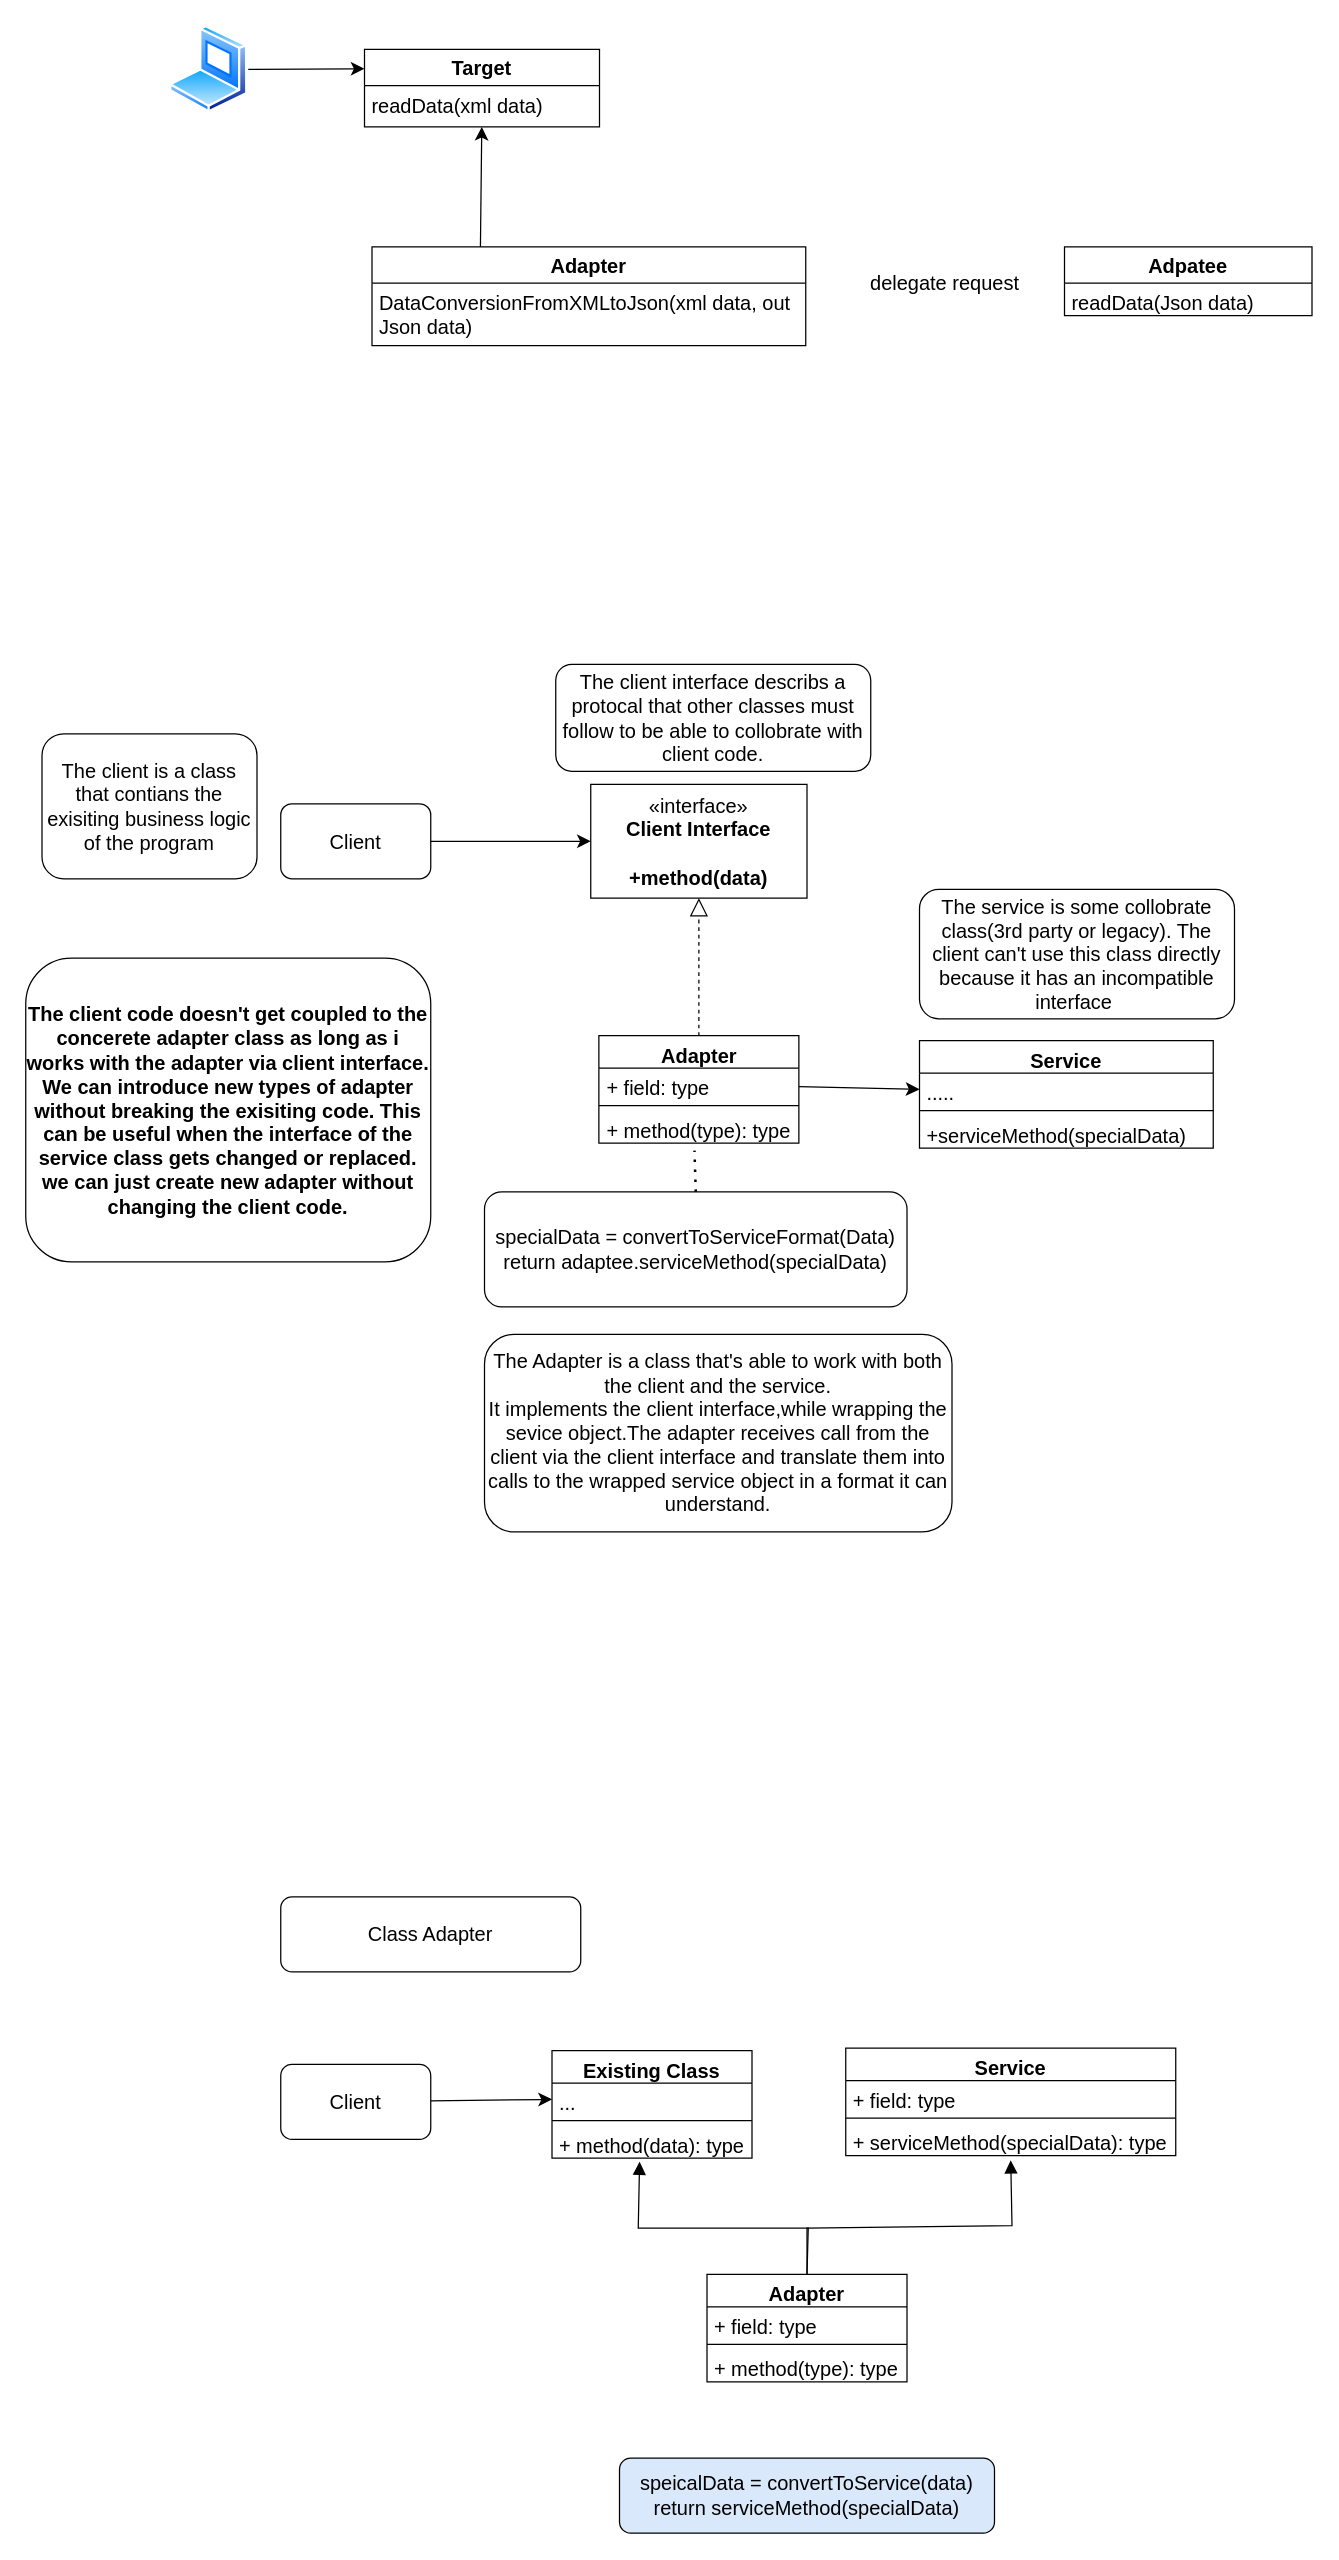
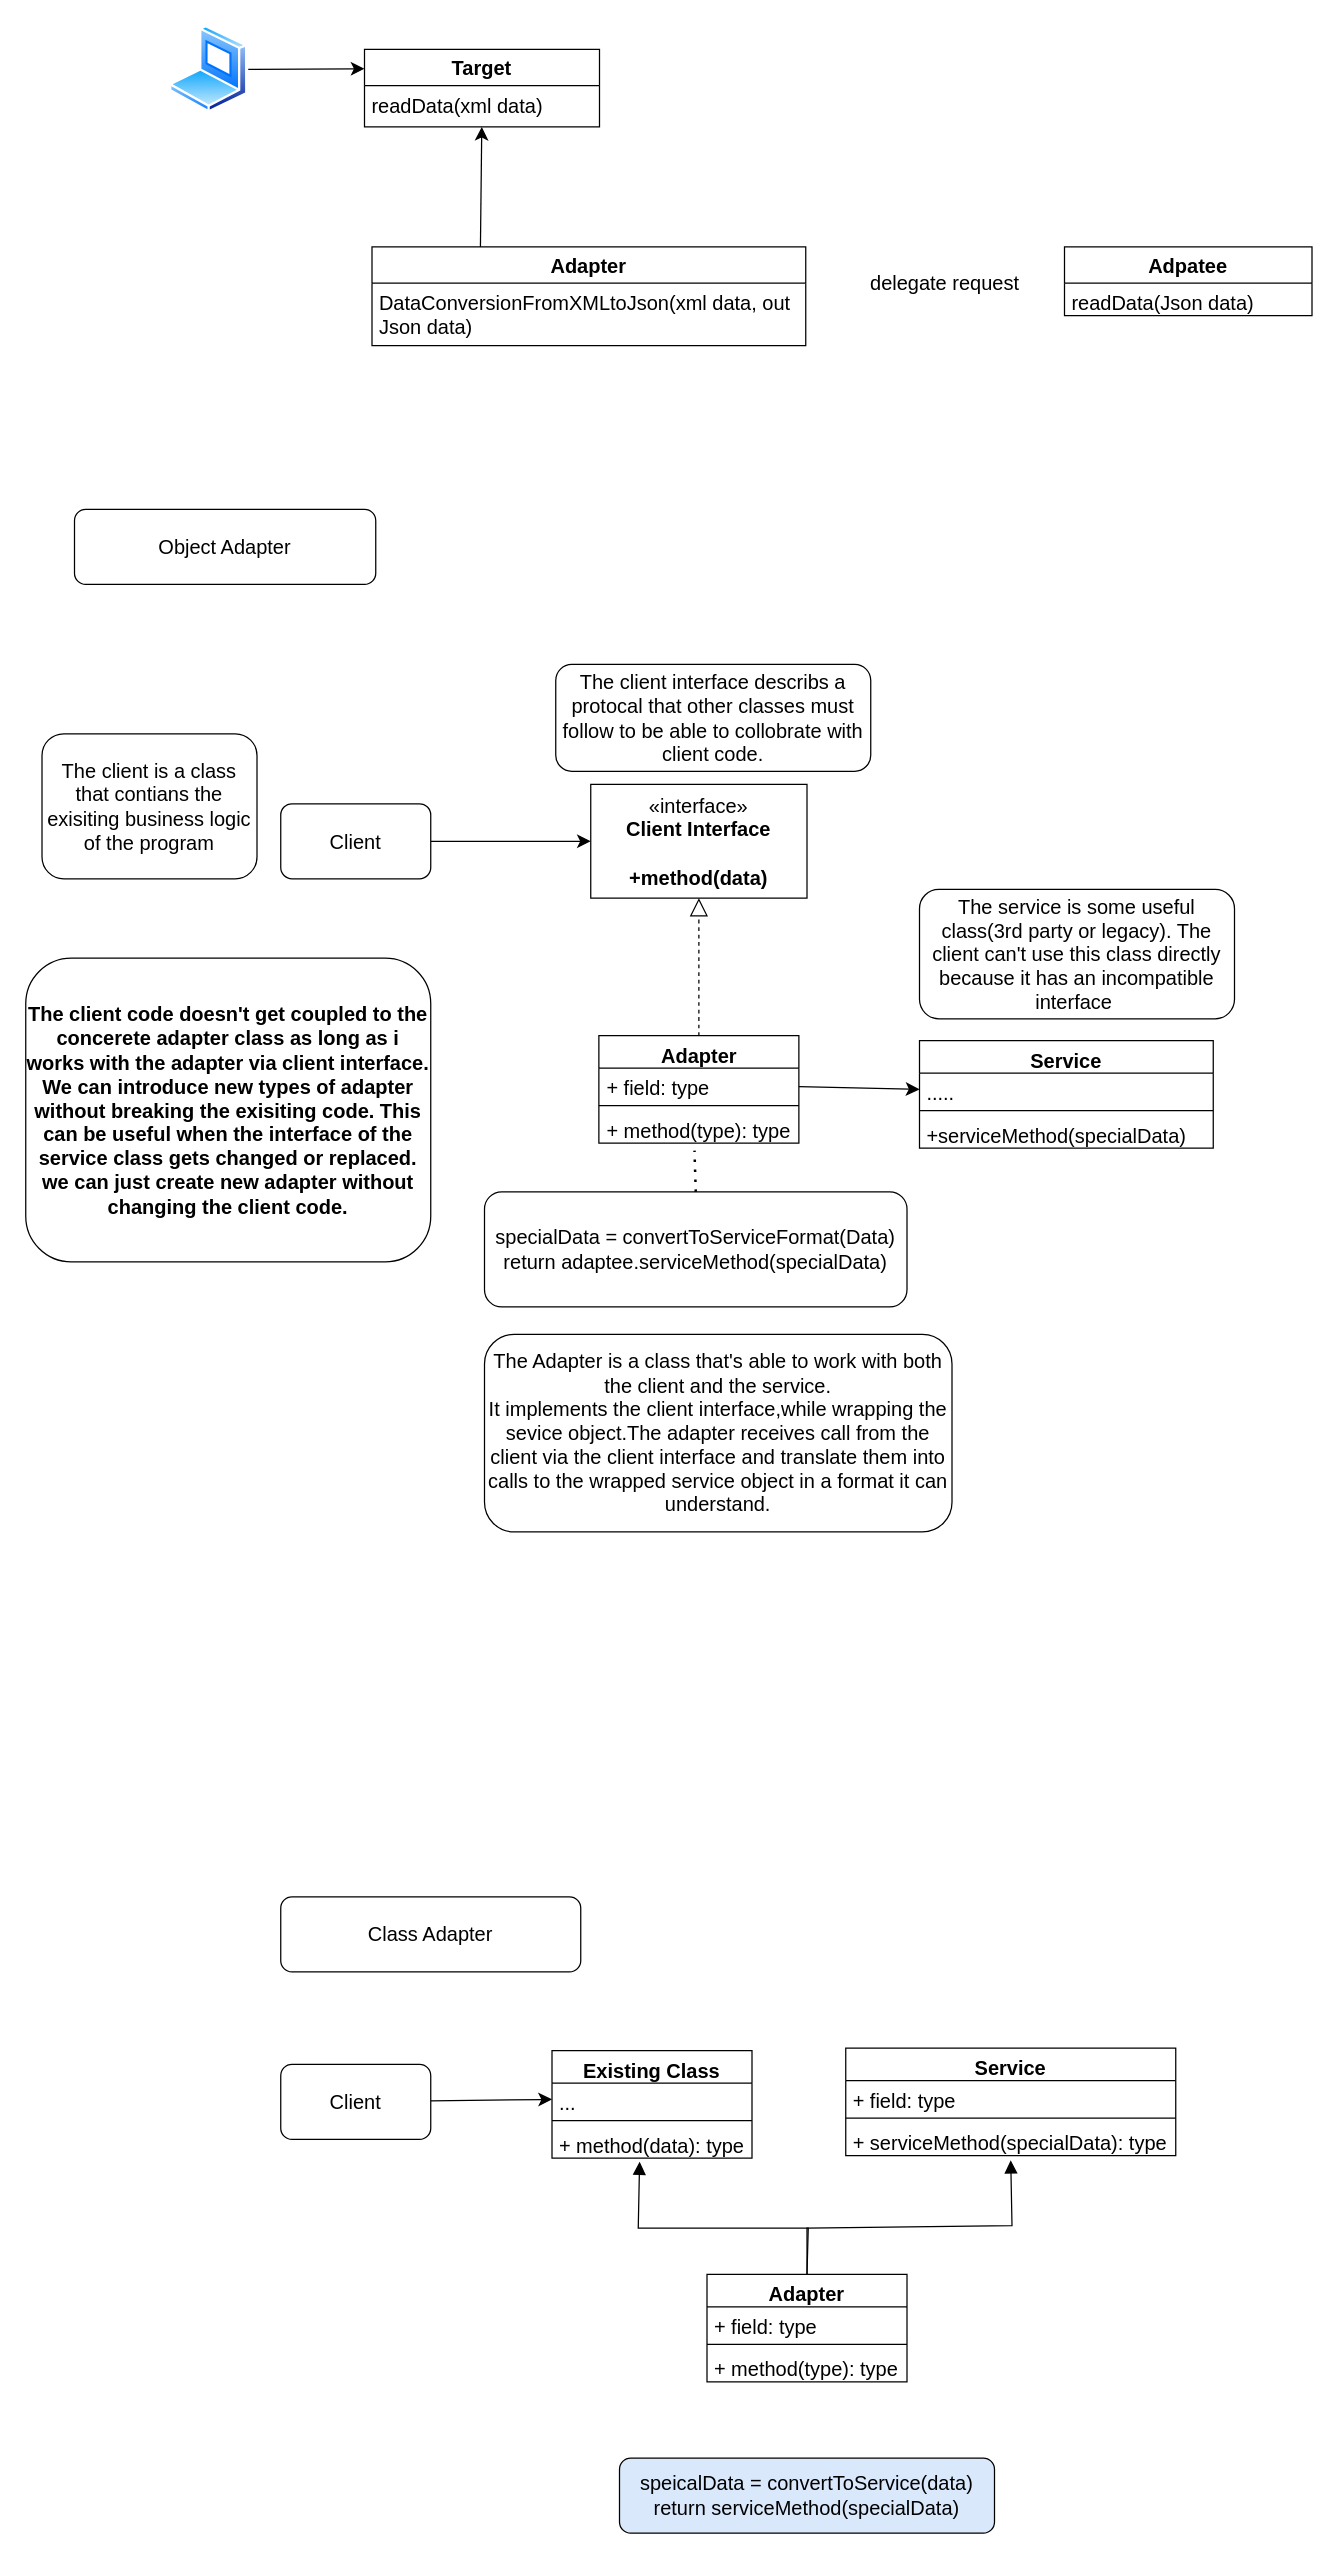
node "Object Adapter": added
node "The service is some collobrate class(3rd party or legacy). The client can't use this class directly because it has an incompatible interface": label "The service is some collobrate class(3rd party or legacy). The client can't use this class directly because it has an incompatible interface" -> "The service is some useful class(3rd party or legacy). The client can't use this class directly because it has an incompatible interface"
